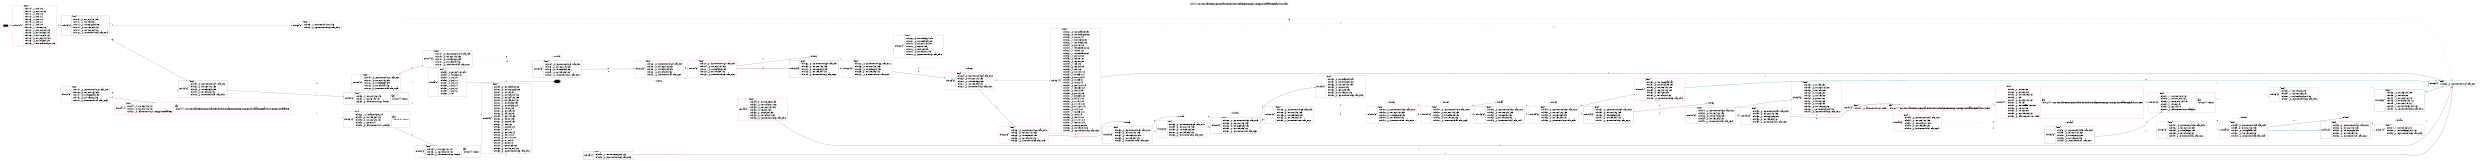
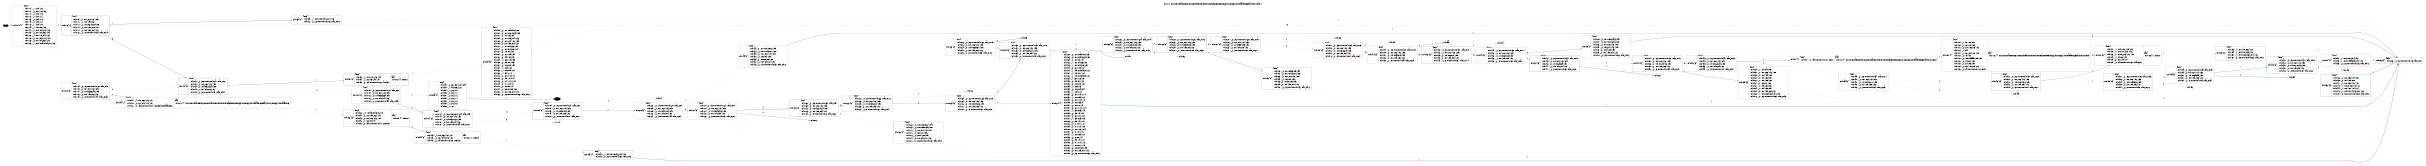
edge "0x40186a [25]" -> "0x401883 [25]": now "0x40186a [25]" -> "0x40189c [25]"
